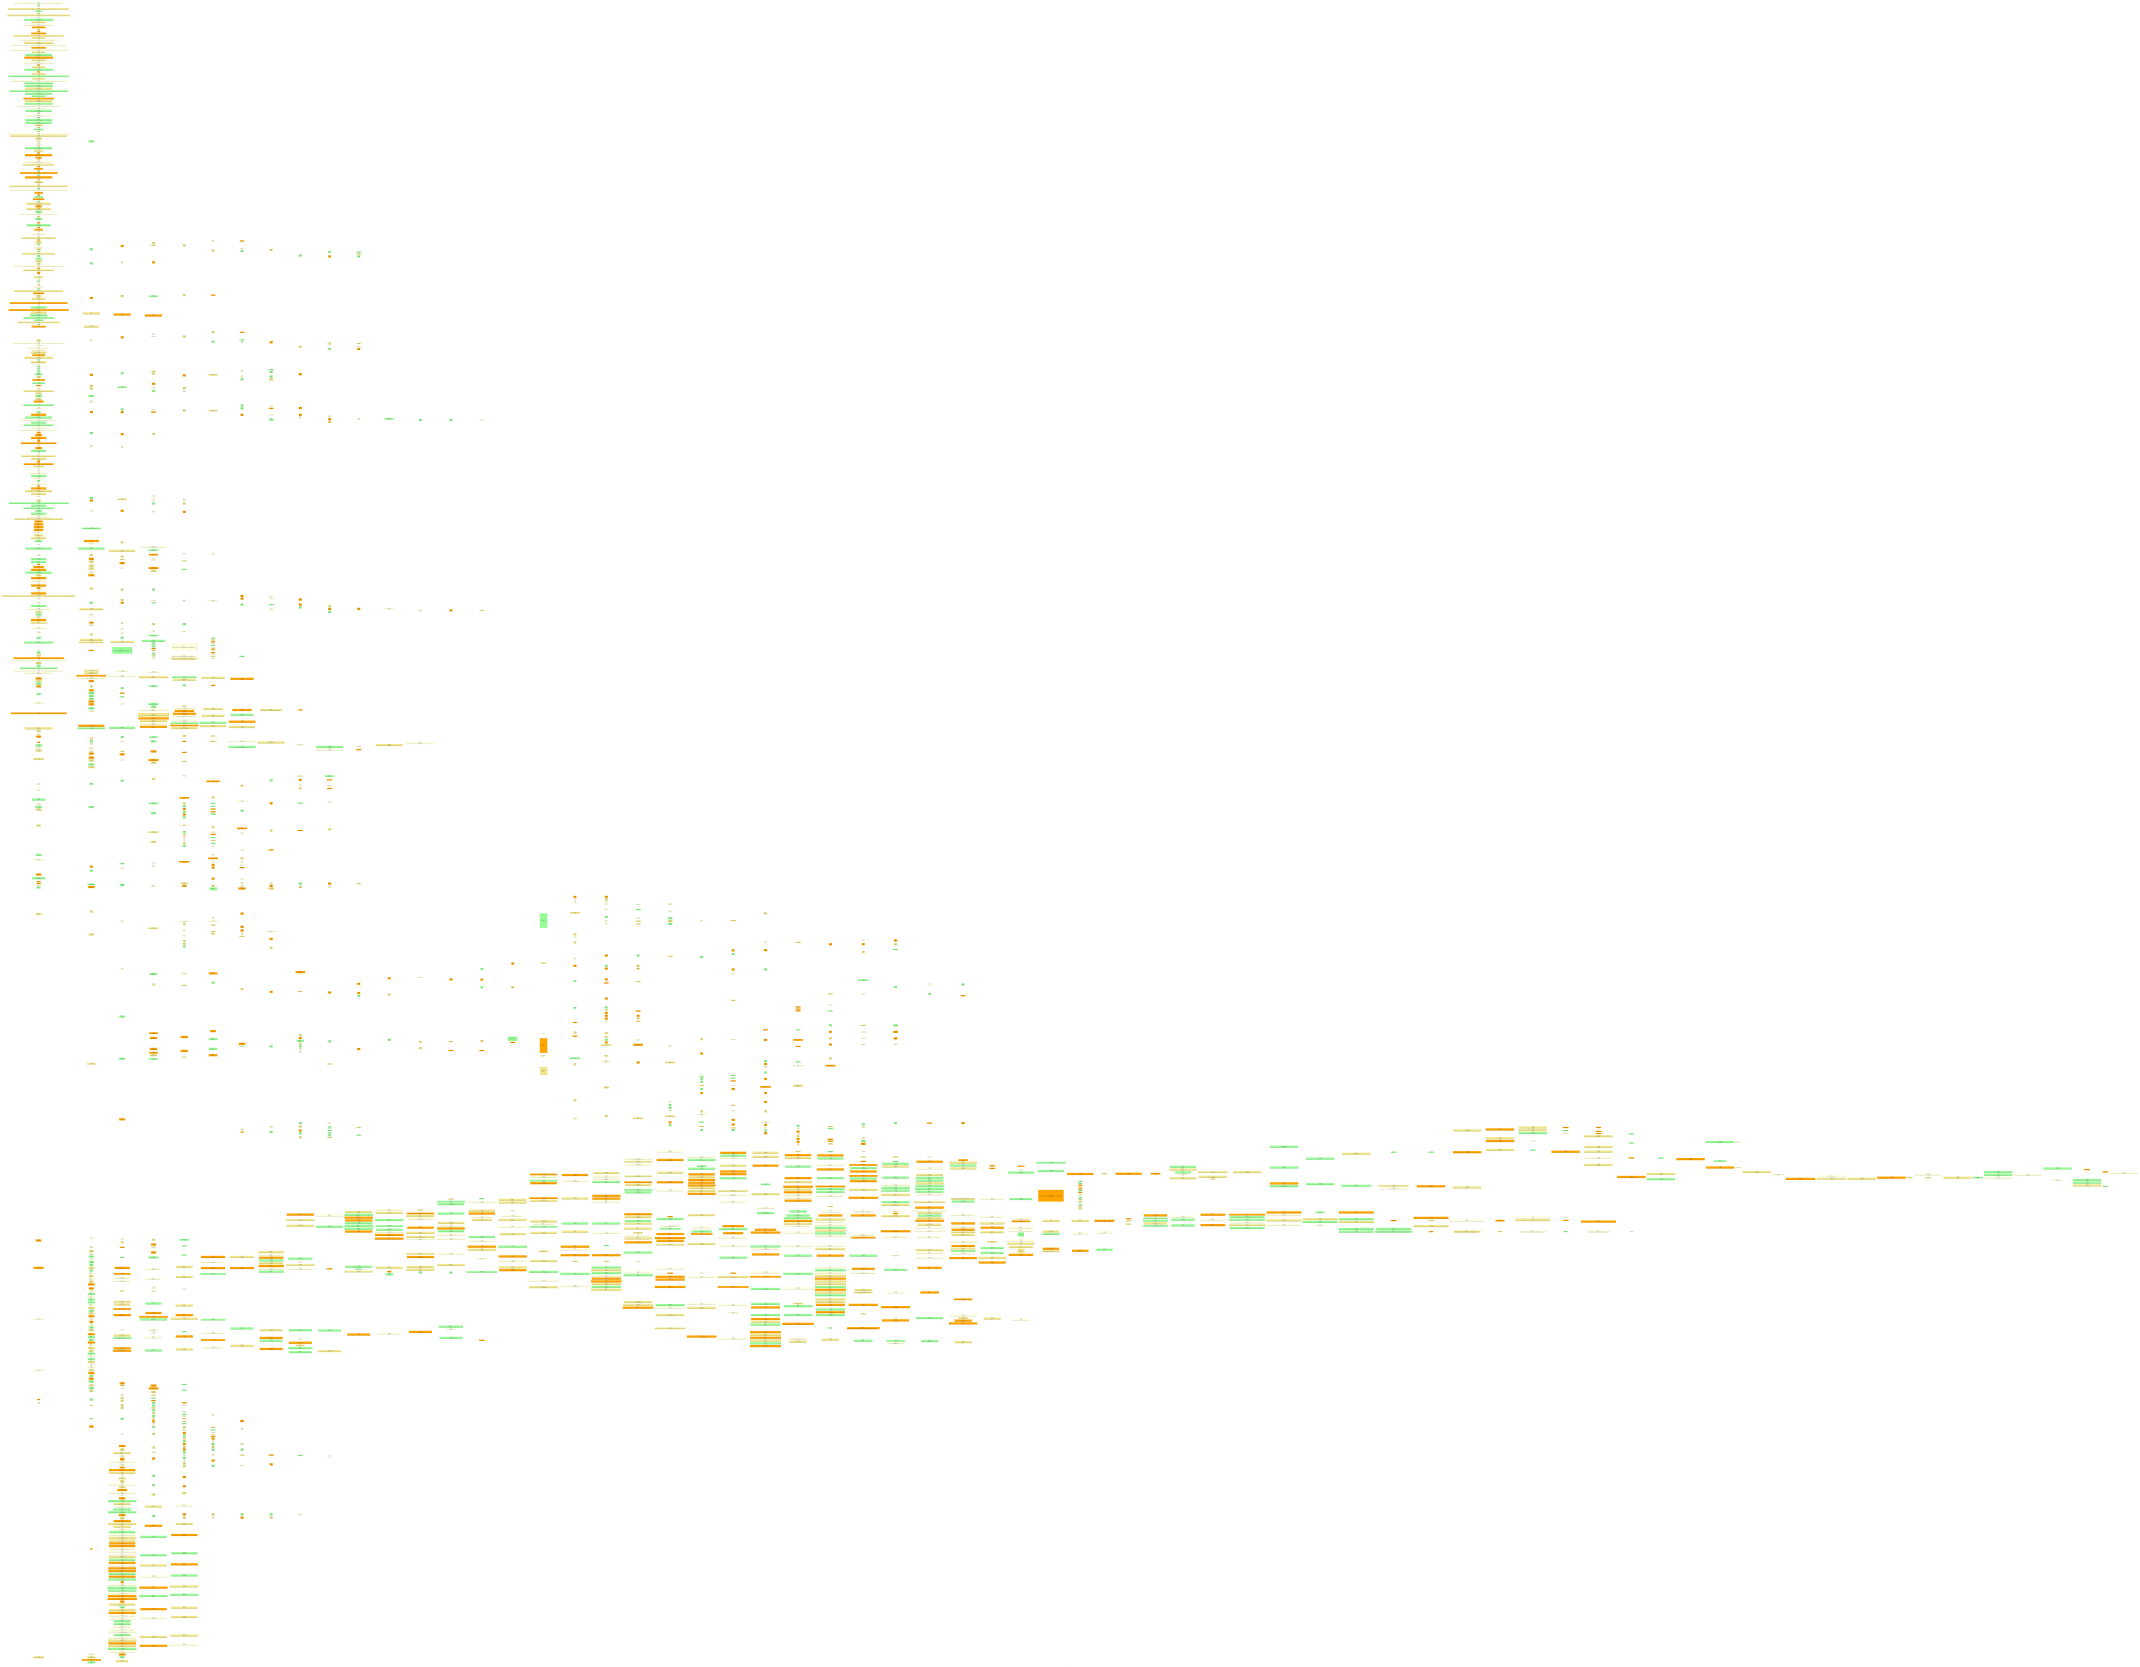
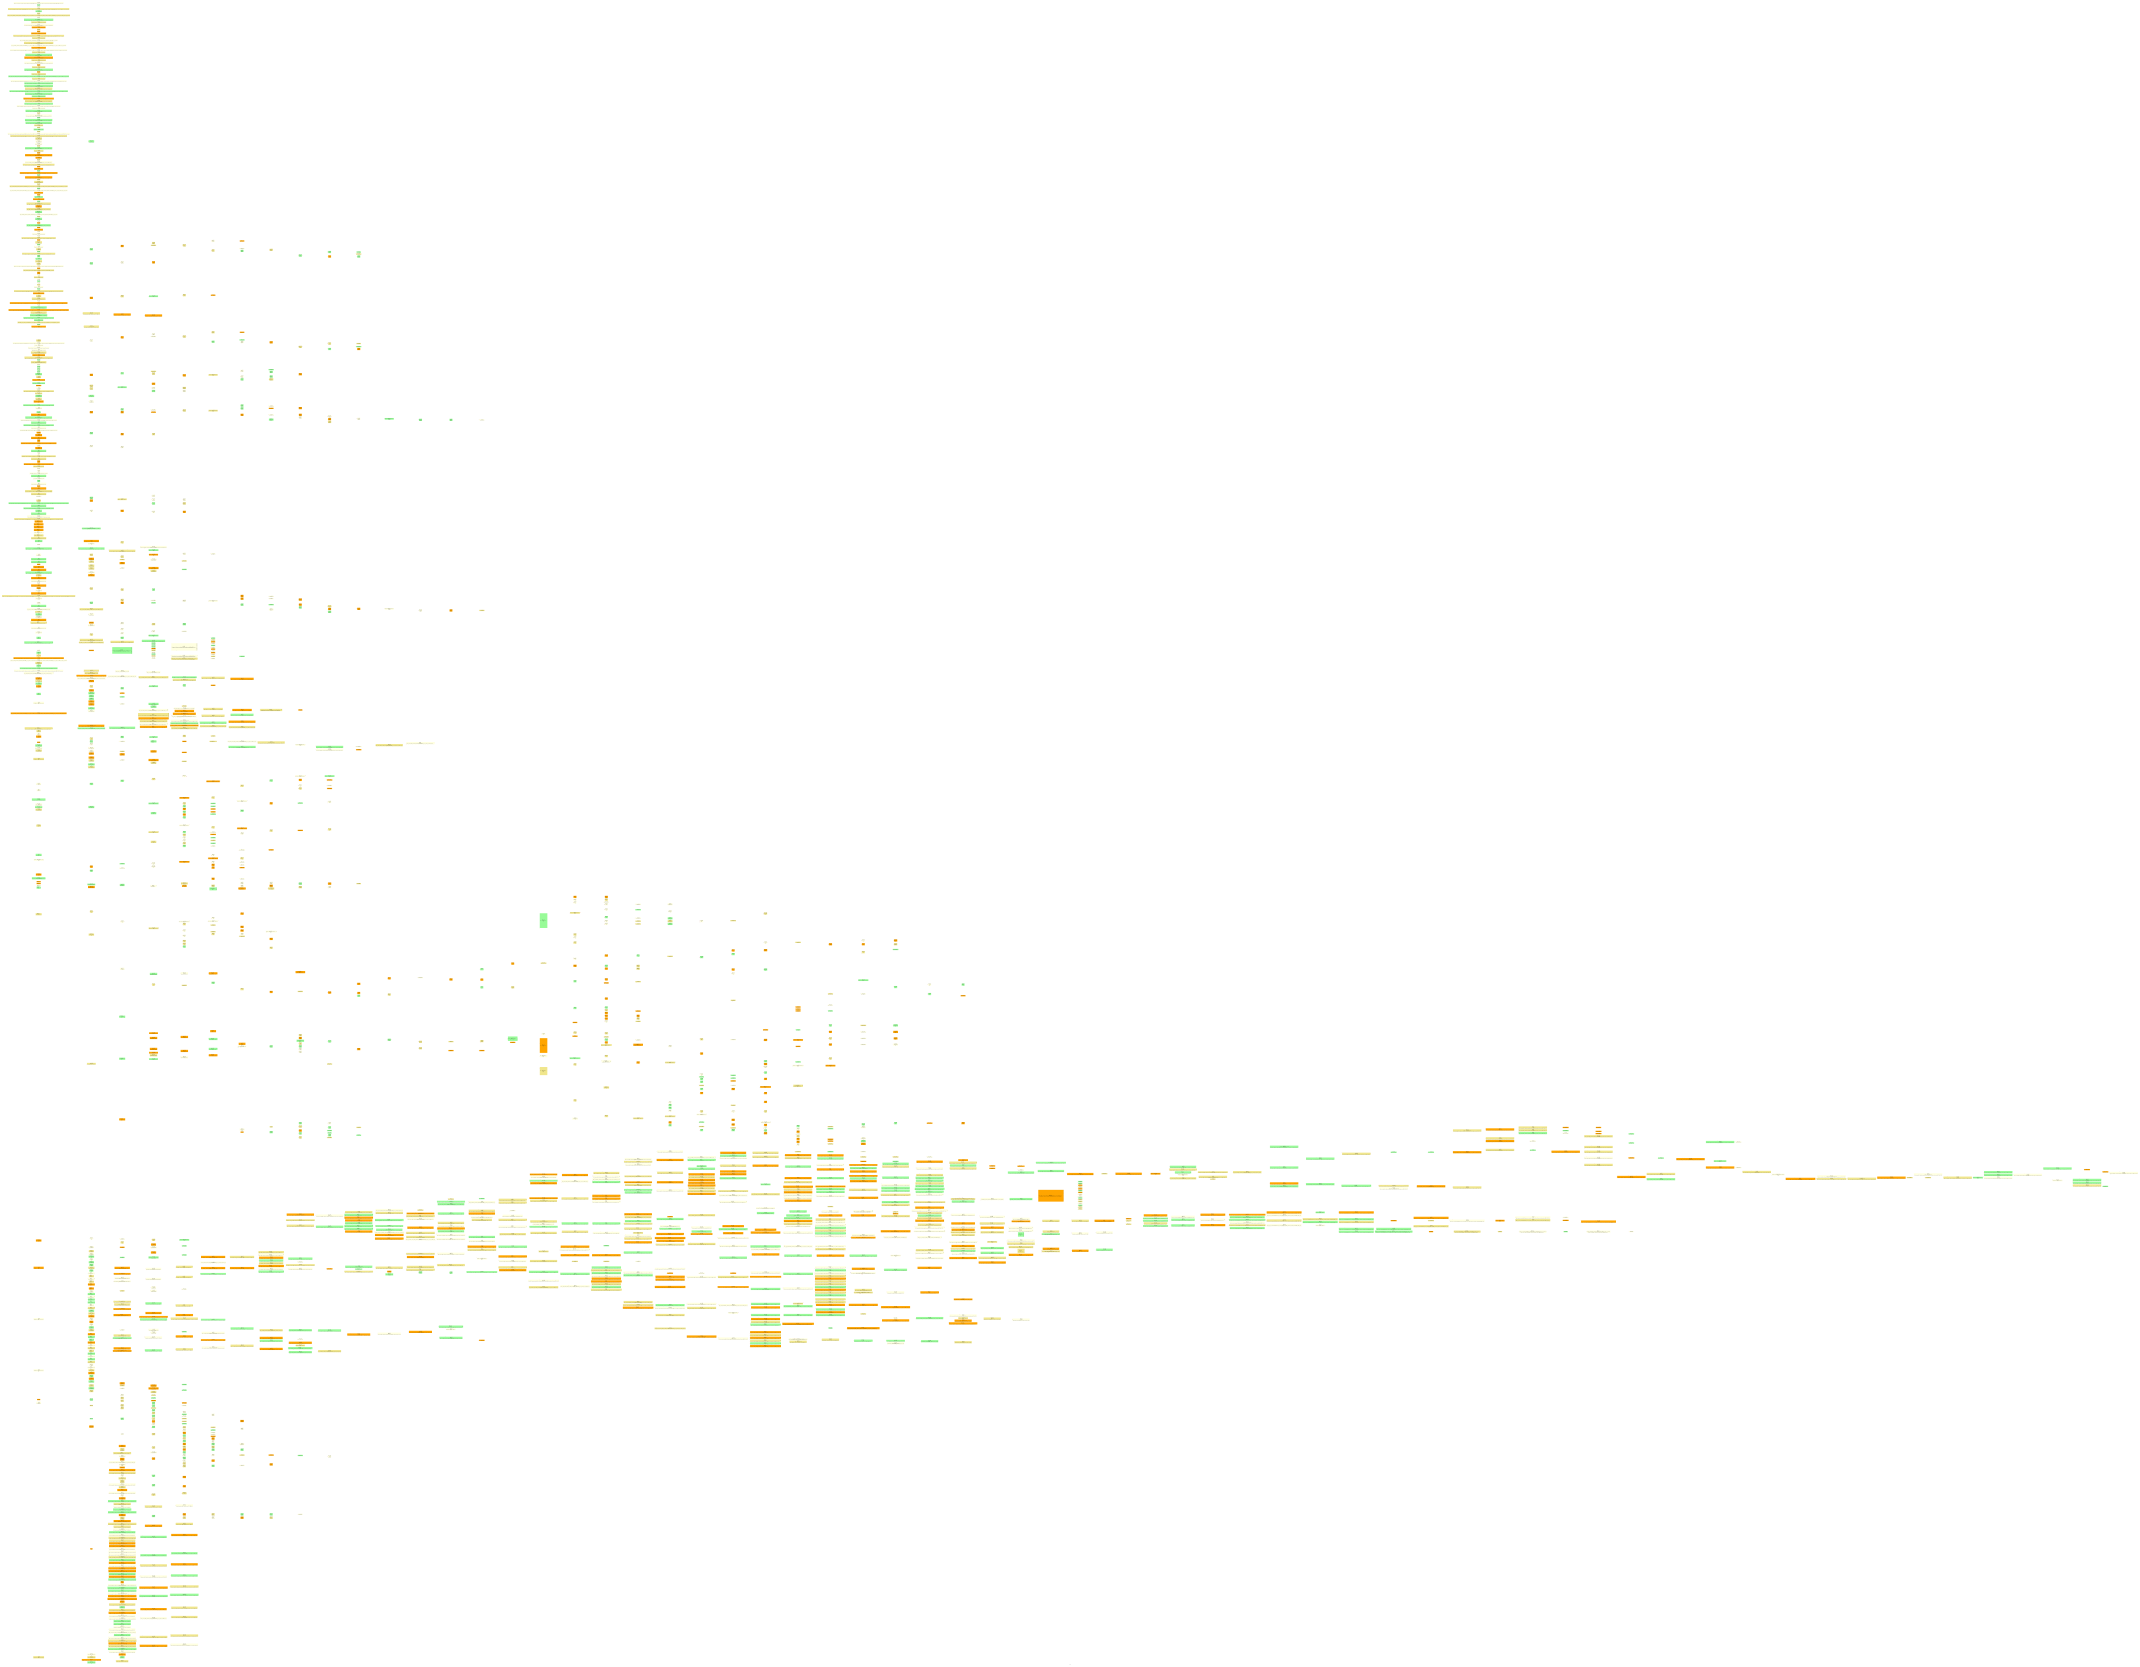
node "NodeID: 2049": fillcolor lightyellow -> palegreen
